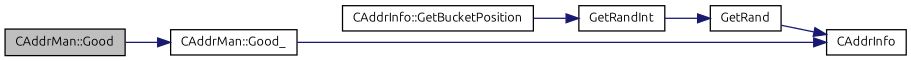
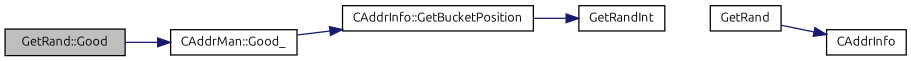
edge "GetRandInt" -> "GetRand": removed
node "CAddrMan::Good": label "CAddrMan::Good" -> "GetRand::Good"
edge "CAddrMan::Good_" -> "CAddrInfo": now "CAddrMan::Good_" -> "CAddrInfo::GetBucketPosition"
